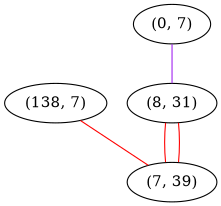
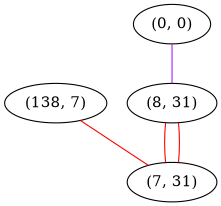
node "(0, 7)": label "(0, 7)" -> "(0, 0)"
node "(7, 39)": label "(7, 39)" -> "(7, 31)"
